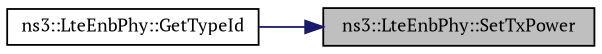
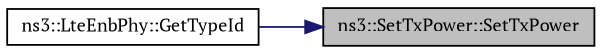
node "ns3::LteEnbPhy::SetTxPower": label "ns3::LteEnbPhy::SetTxPower" -> "ns3::SetTxPower::SetTxPower"
